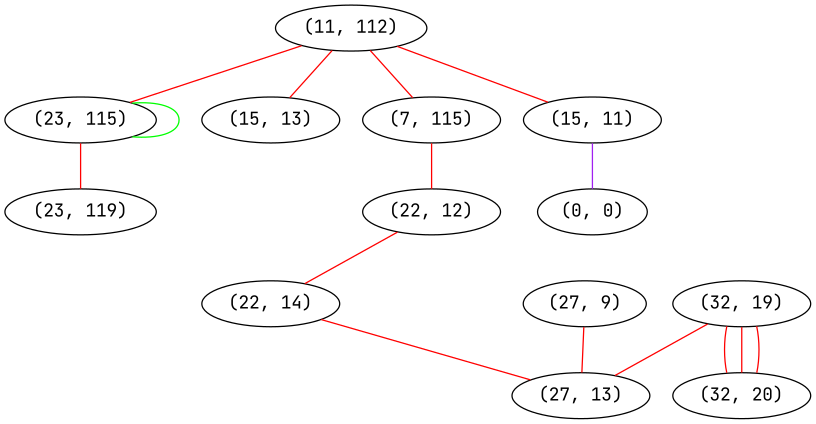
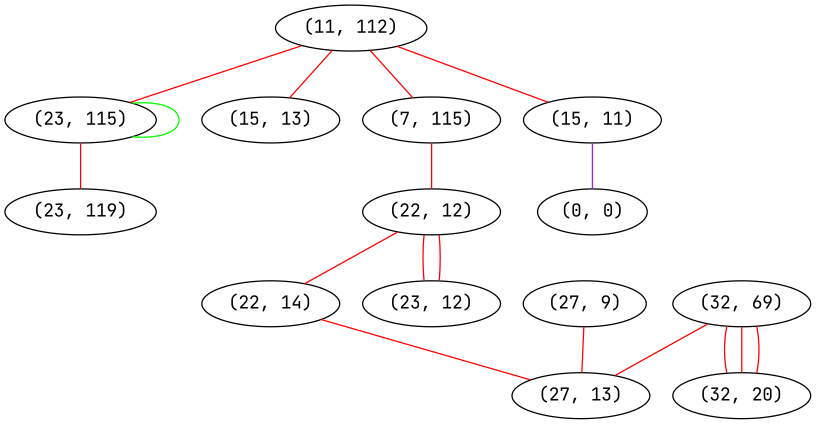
node "(23, 12)": added
node "(32, 19)": label "(32, 19)" -> "(32, 69)"
